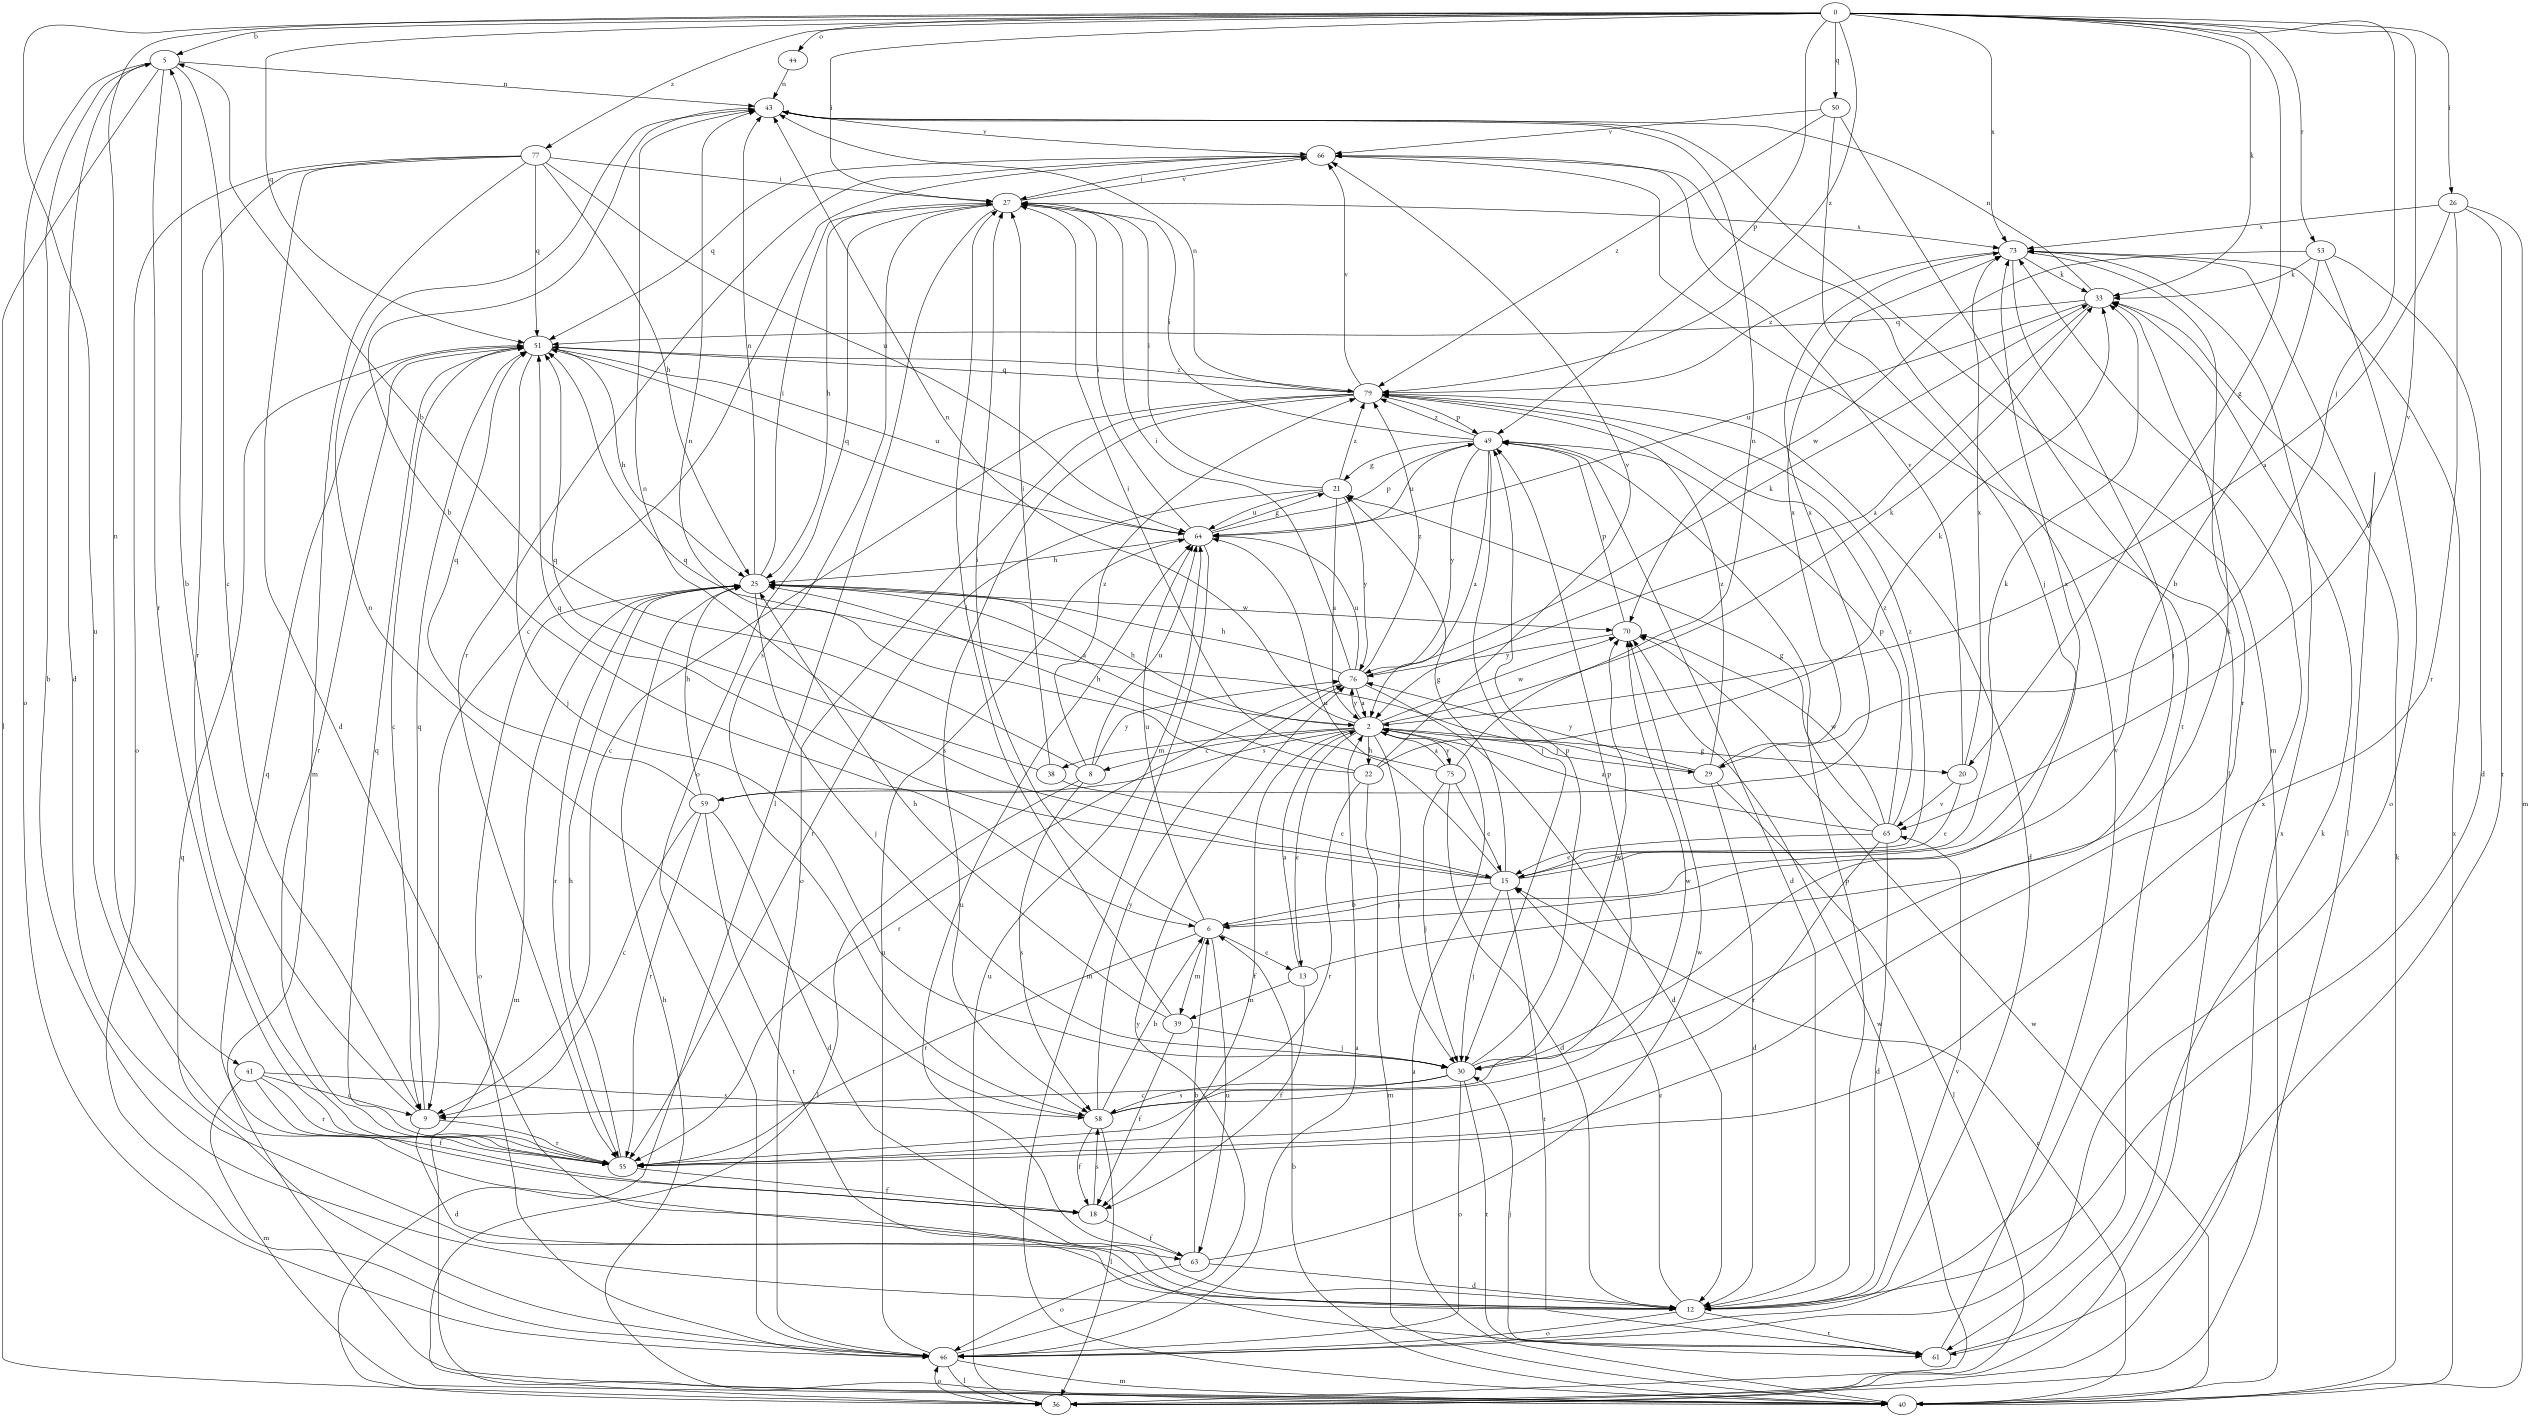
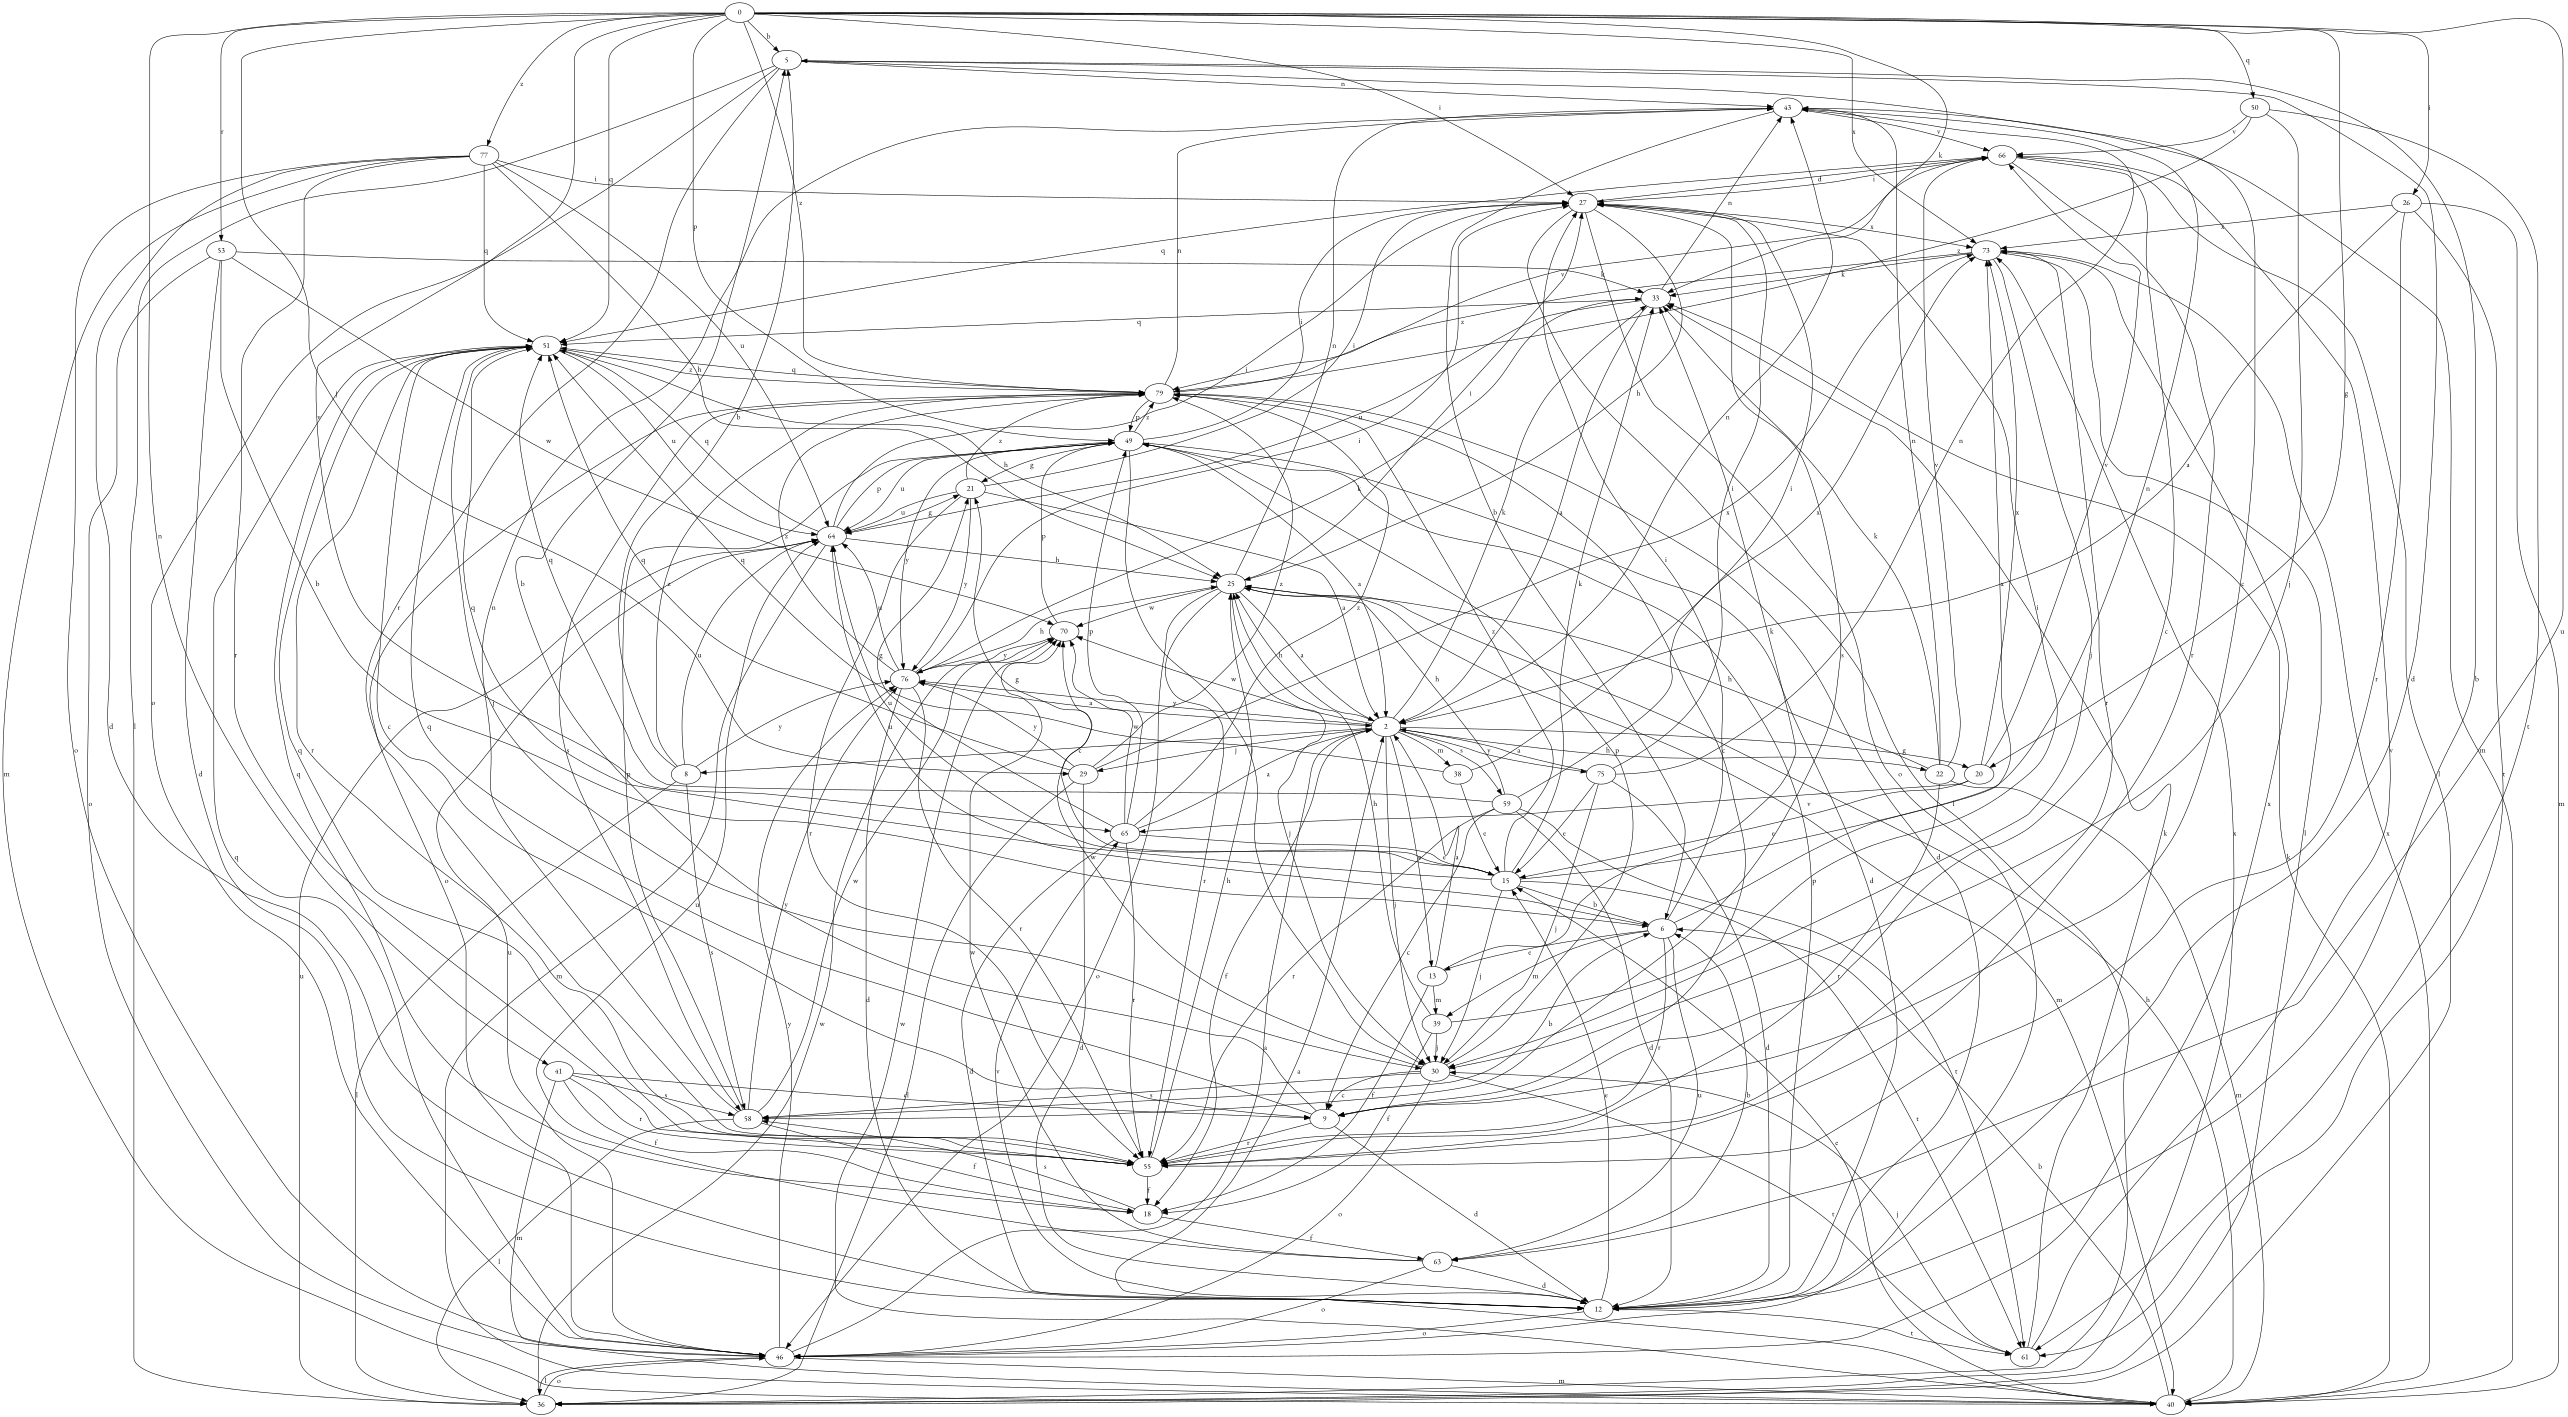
node "44": removed
edge "27" -> "66": label "v" -> "d"
